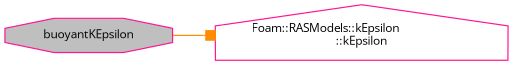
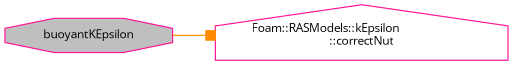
node "Foam::RASModels::kEpsilon ::kEpsilon": label "Foam::RASModels::kEpsilon ::kEpsilon" -> "Foam::RASModels::kEpsilon ::correctNut"
